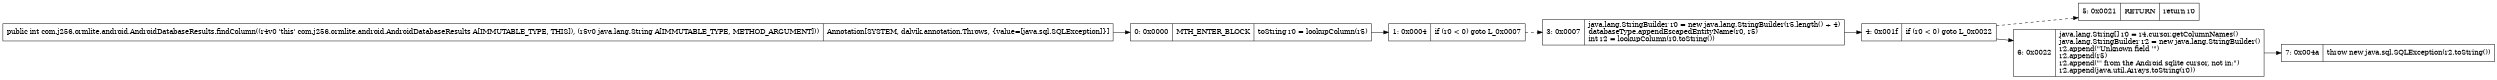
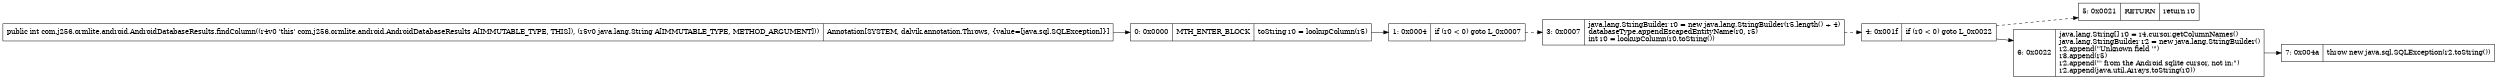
edge "3: 0x0007" -> "4: 0x001f": style solid -> dashed
node "3: 0x0007": text "int r2 = lookupColumn(r0.toString())" -> "int r0 = lookupColumn(r0.toString())"
node "6: 0x0022": text "r2.append(r5)" -> "r8.append(r5)"
